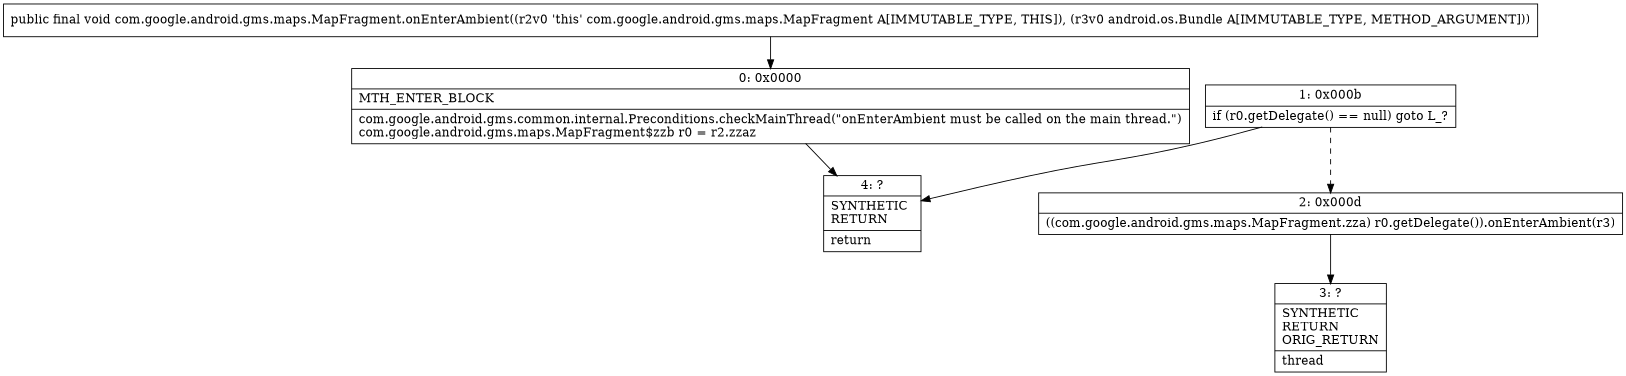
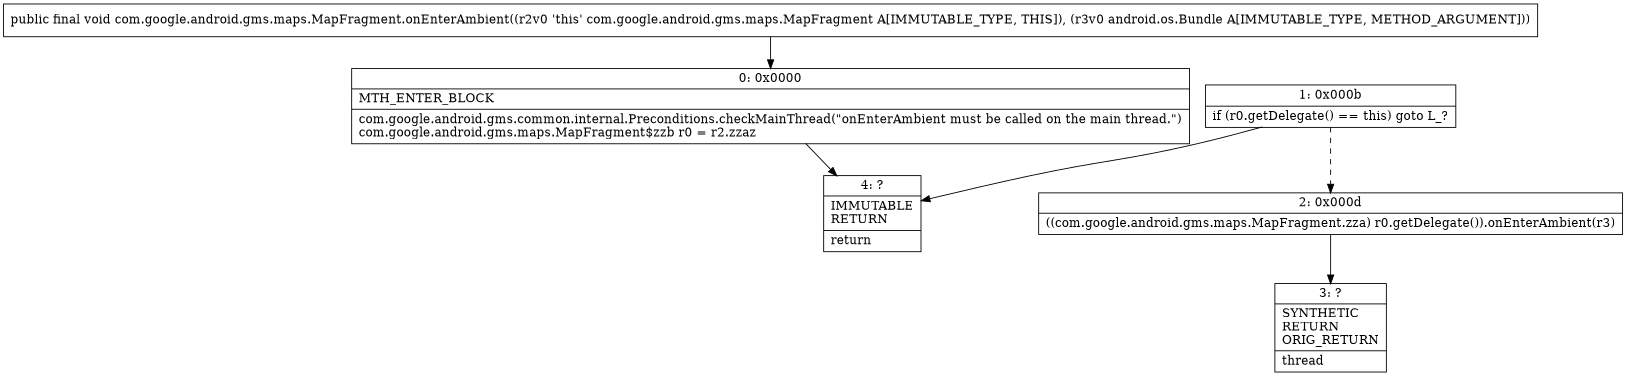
node "1: 0x000b": text "if (r0.getDelegate() == null) goto L_?" -> "if (r0.getDelegate() == this) goto L_?"
node "4: ?": text "SYNTHETIC" -> "IMMUTABLE"
